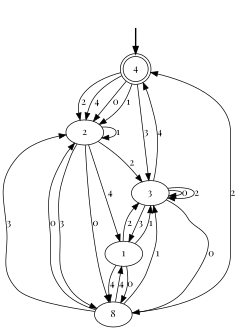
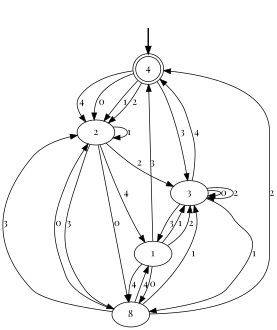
edge "1" -> "4": added, label "3"
edge "3" -> "8": label "0" -> "1"
